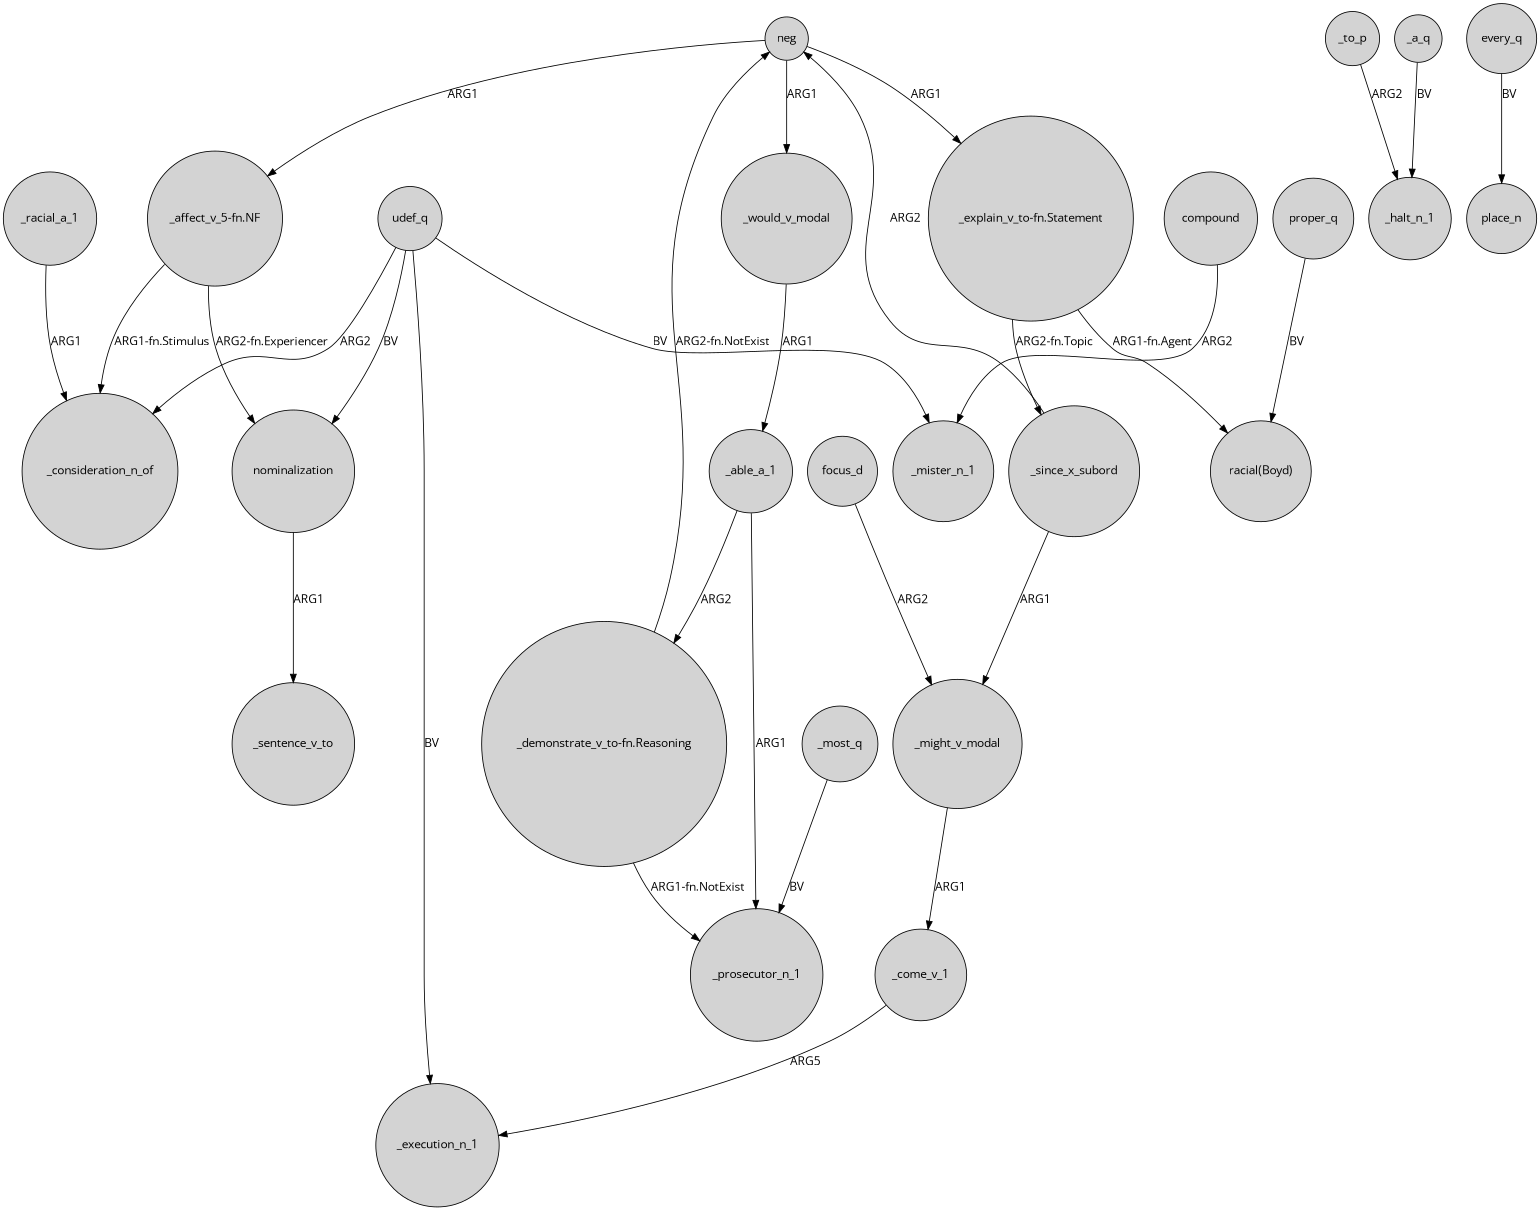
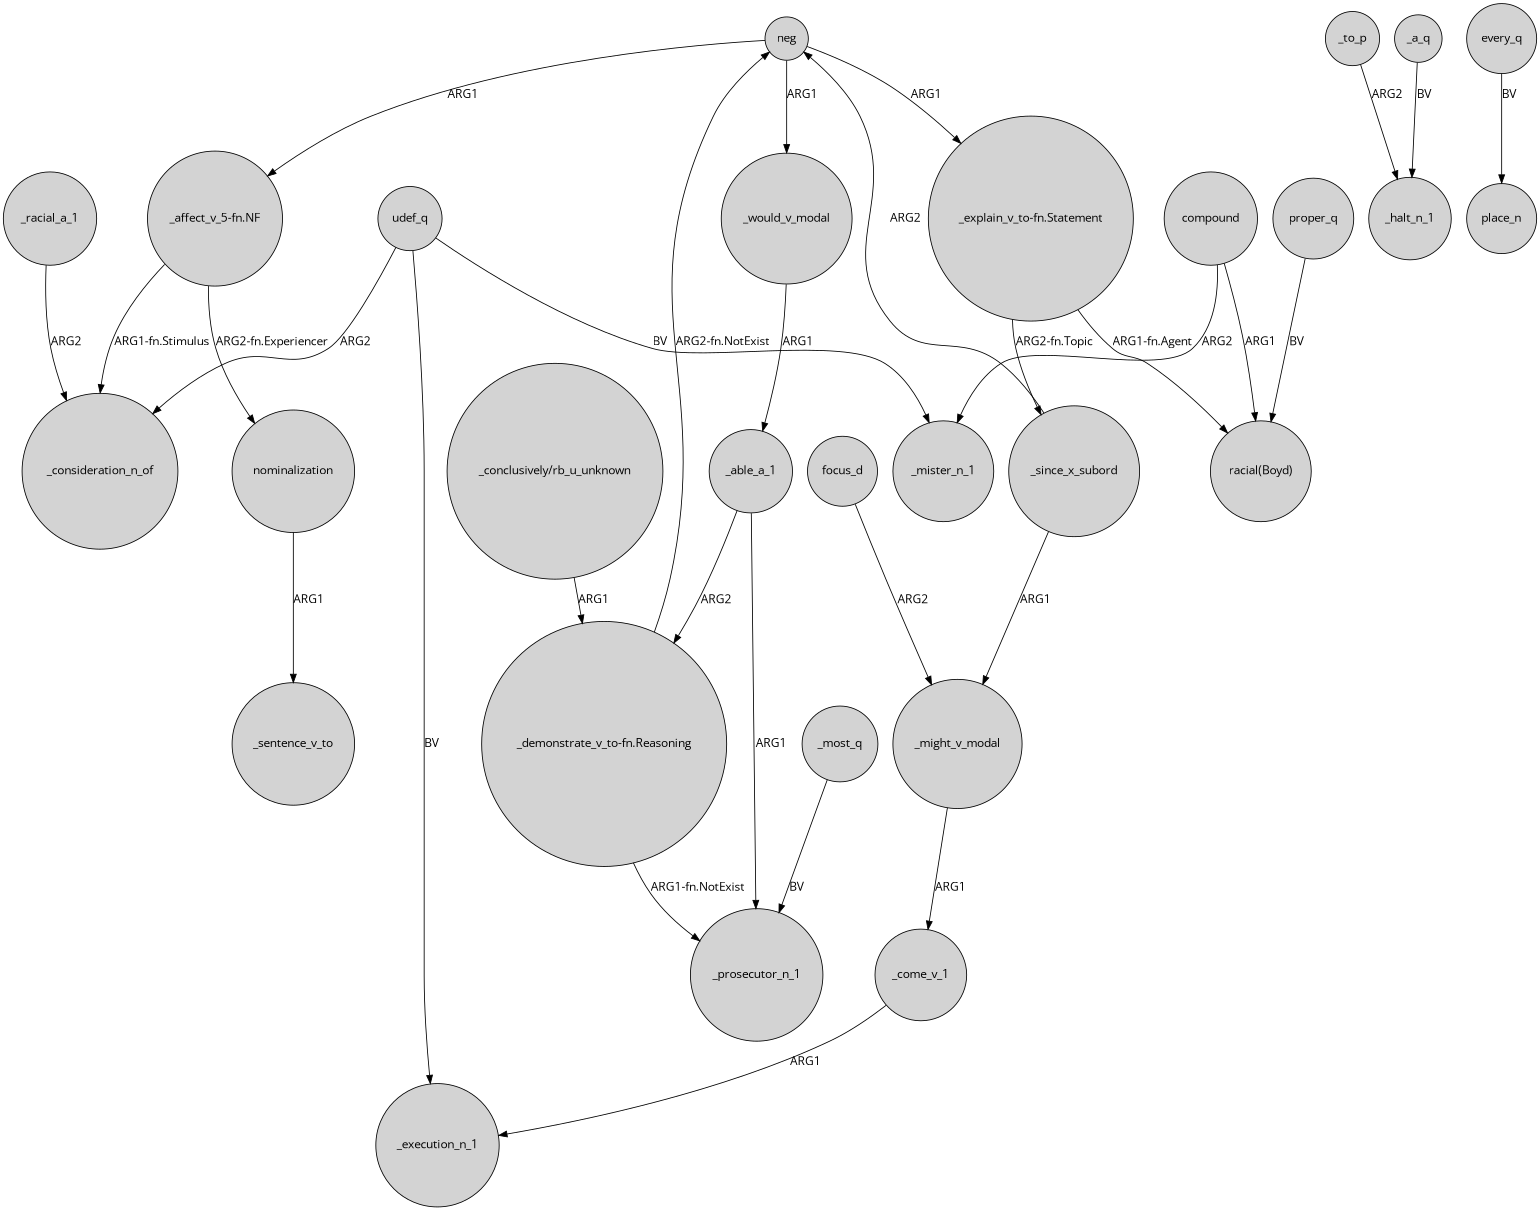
edge "compound" -> "racial(Boyd)": added, label "ARG1"
edge "udef_q" -> "nominalization": removed, label "BV"
edge "_racial_a_1" -> "_consideration_n_of": label "ARG1" -> "ARG2"
node "_conclusively/rb_u_unknown": added
edge "_come_v_1" -> "_execution_n_1": label "ARG5" -> "ARG1"
